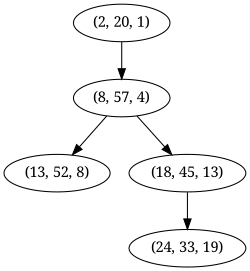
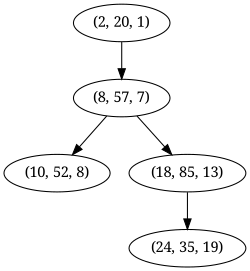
node "(8, 57, 4)": label "(8, 57, 4)" -> "(8, 57, 7)"
node "(13, 52, 8)": label "(13, 52, 8)" -> "(10, 52, 8)"
node "(18, 45, 13)": label "(18, 45, 13)" -> "(18, 85, 13)"
node "(24, 33, 19)": label "(24, 33, 19)" -> "(24, 35, 19)"
